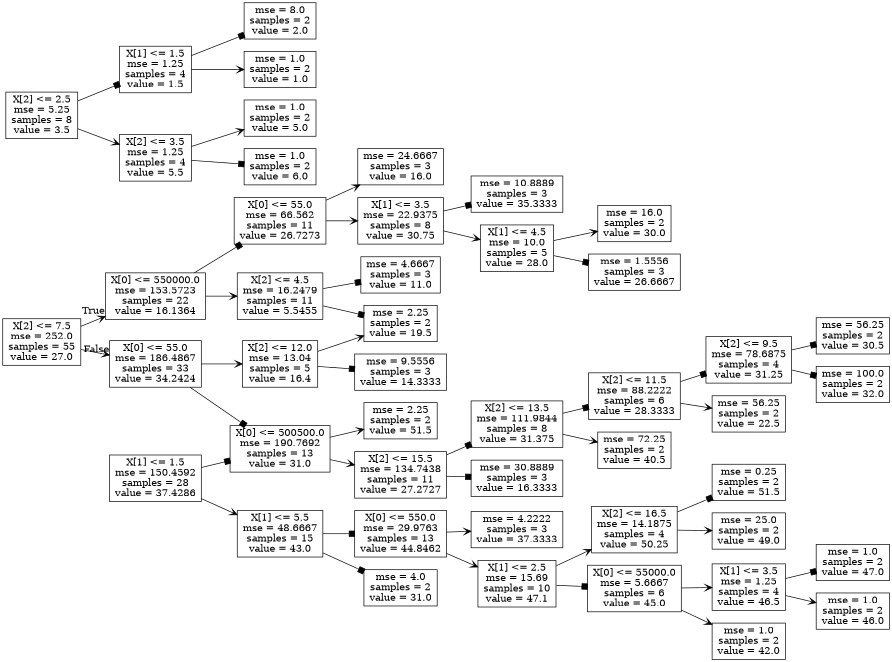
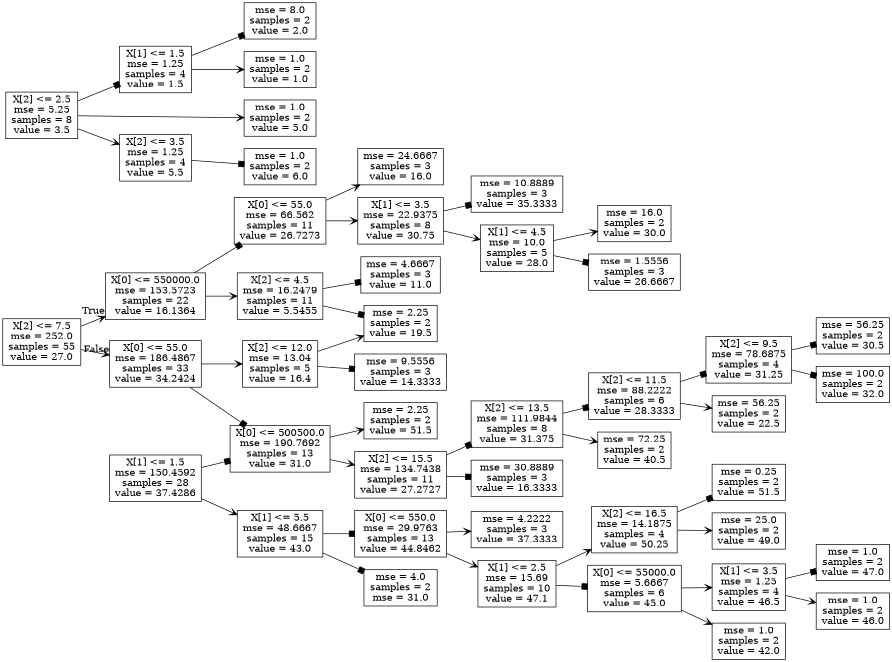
edge "X[2] <= 3.5 mse = 1.25 samples = 4 value = 5.5" -> "mse = 1.0 samples = 2 value = 5.0": now "X[2] <= 2.5 mse = 5.25 samples = 8 value = 3.5" -> "mse = 1.0 samples = 2 value = 5.0"
node "mse = 4.0 samples = 2 value = 31.0": label "mse = 4.0 samples = 2 value = 31.0" -> "mse = 4.0 samples = 2 mse = 31.0"
